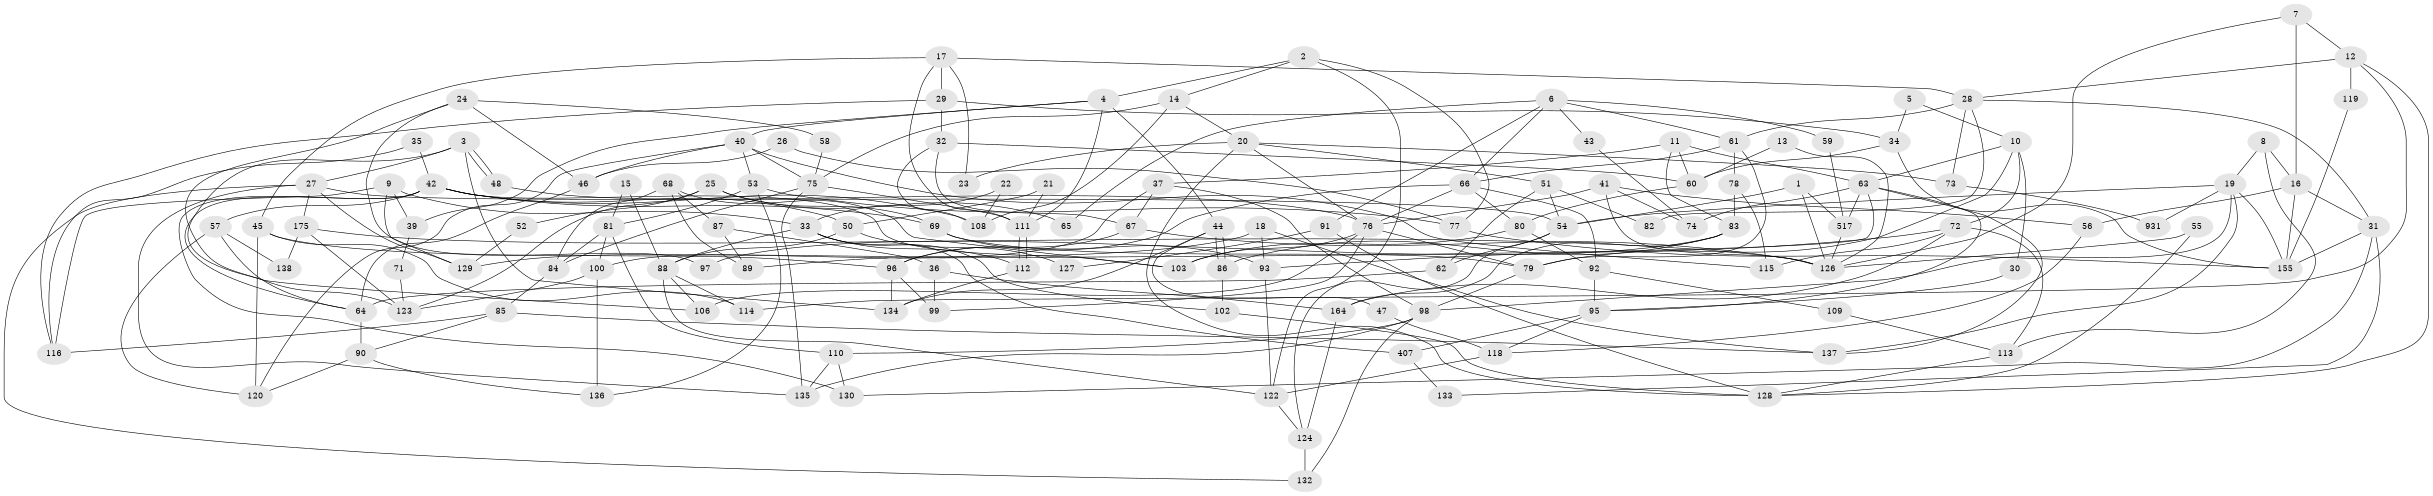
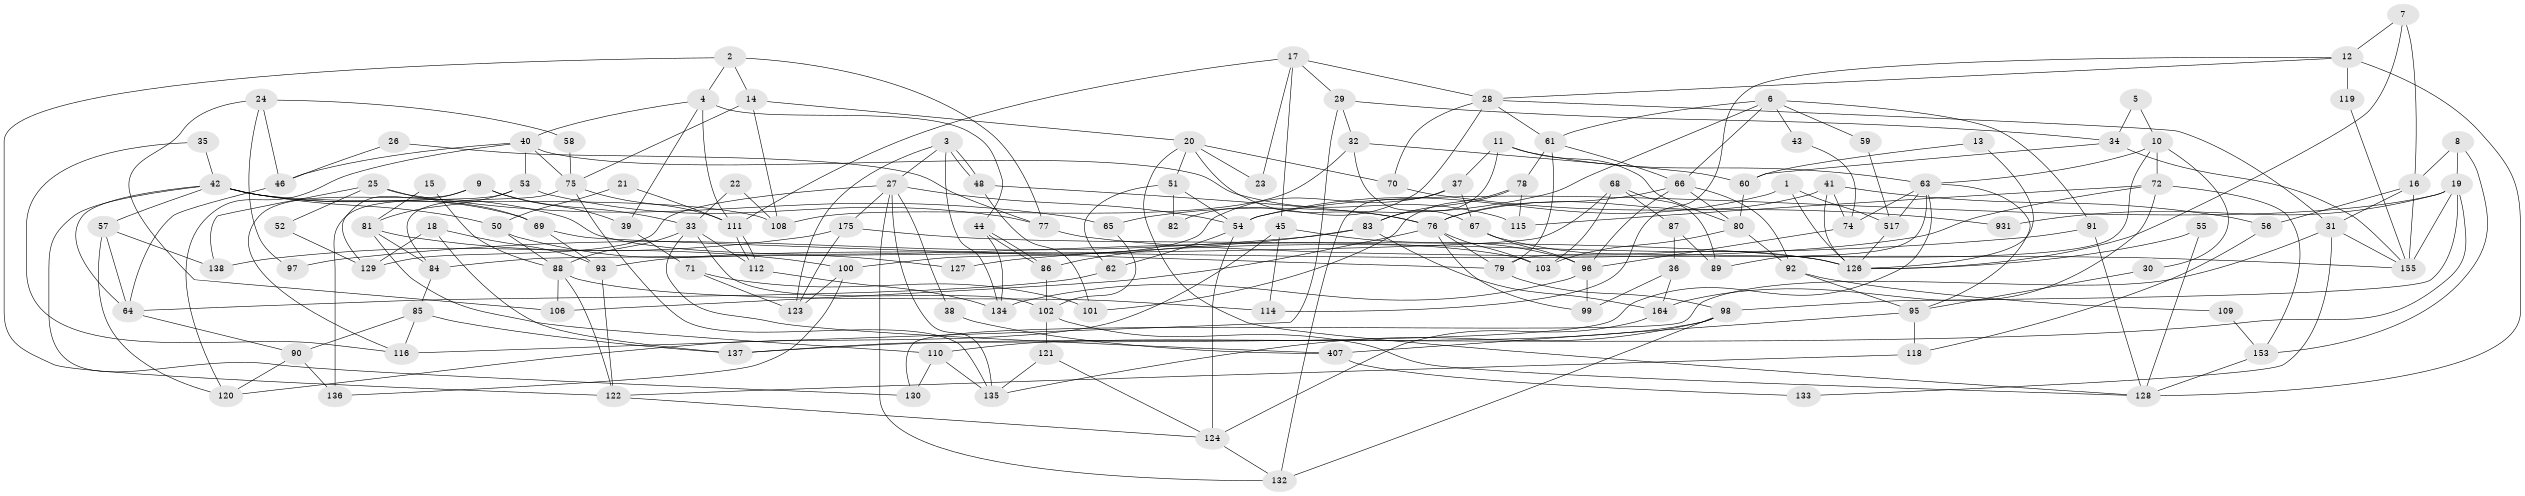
edge "11" -- "60": now "11" -- "80"
node "73": label "73" -> "70"
edge "37" -- "98": now "37" -- "132"
edge "25" -- "123": now "25" -- "138"
edge "74" -- "96": added
edge "65" -- "102": added
node "38": added
node "101": added
node "47": removed
node "121": added
node "113": label "113" -> "153"
